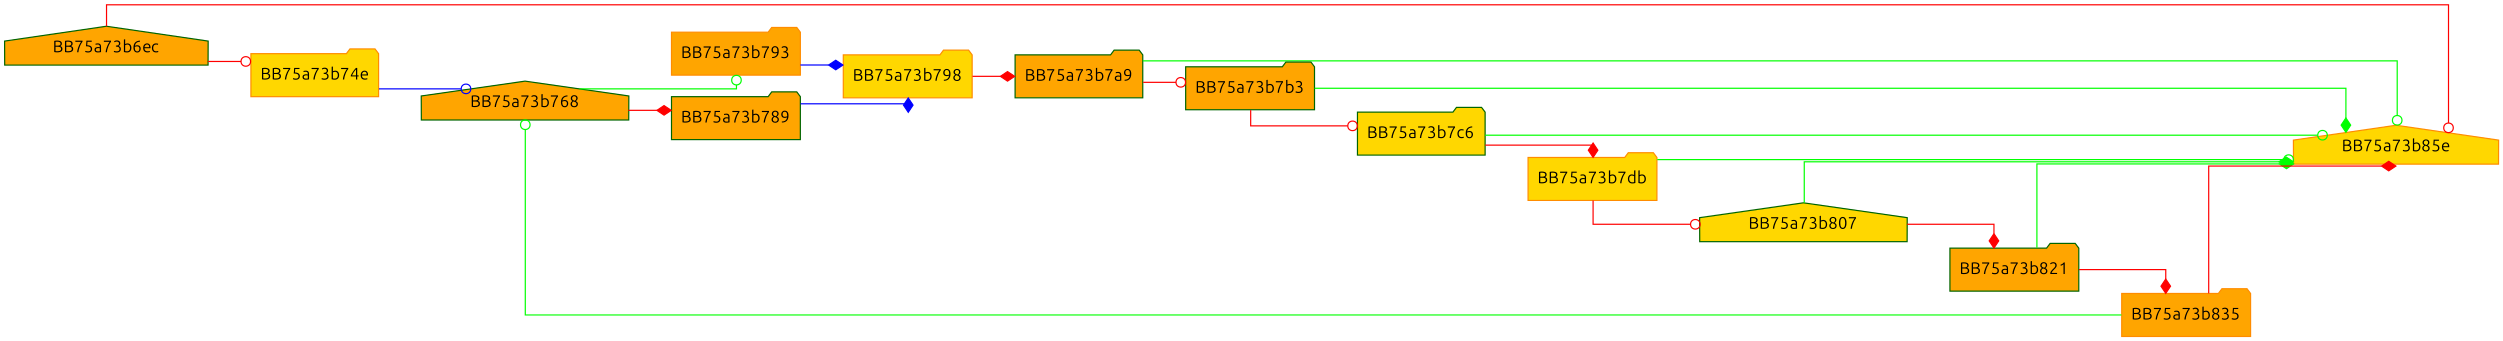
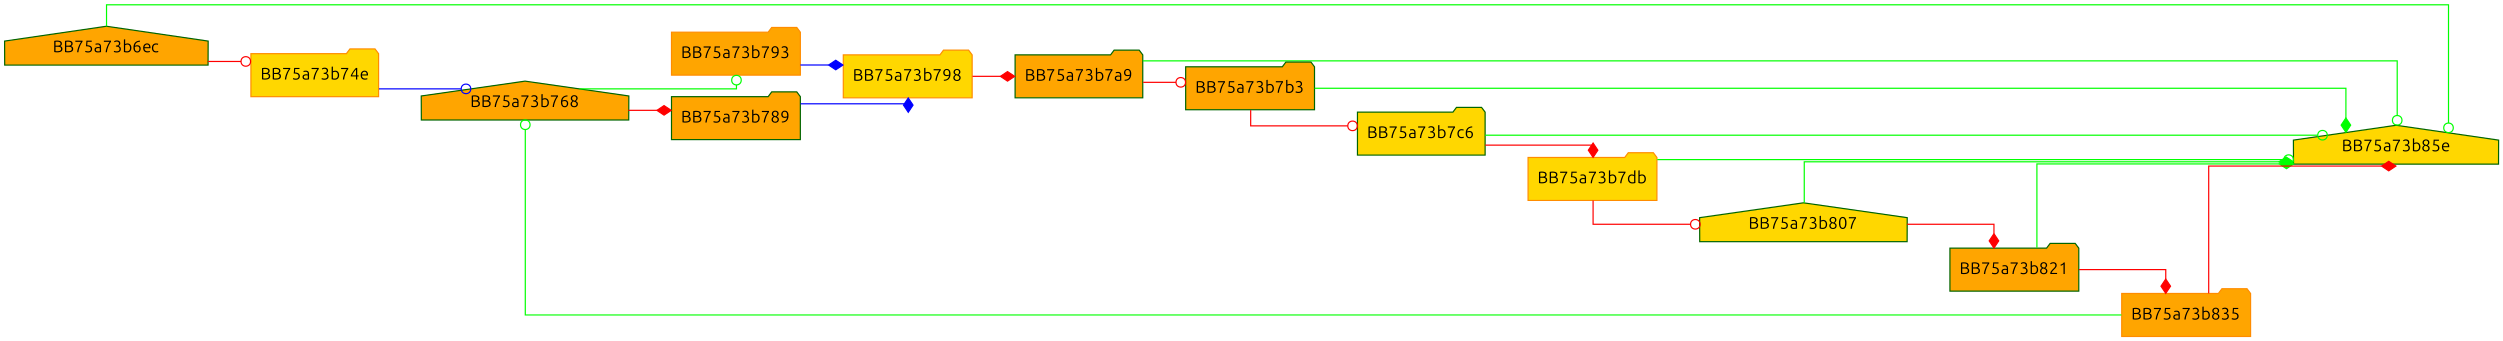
edge "BB75a73b6ec" -> "BB75a73b85e": color red -> green
node "BB75a73b85e": color darkorange -> darkgreen
